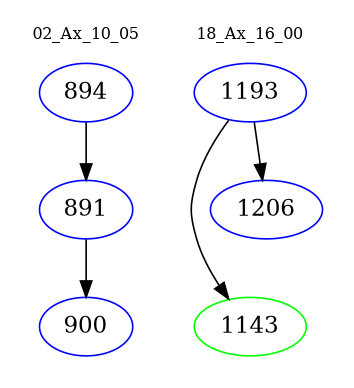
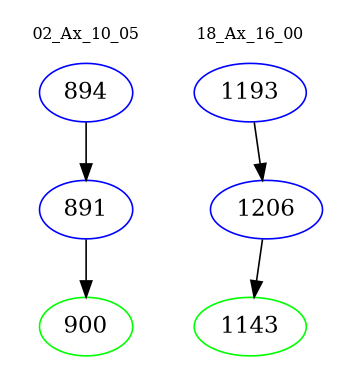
edge "1193" -> "1143": now "1206" -> "1143"
node "900": color blue -> green
